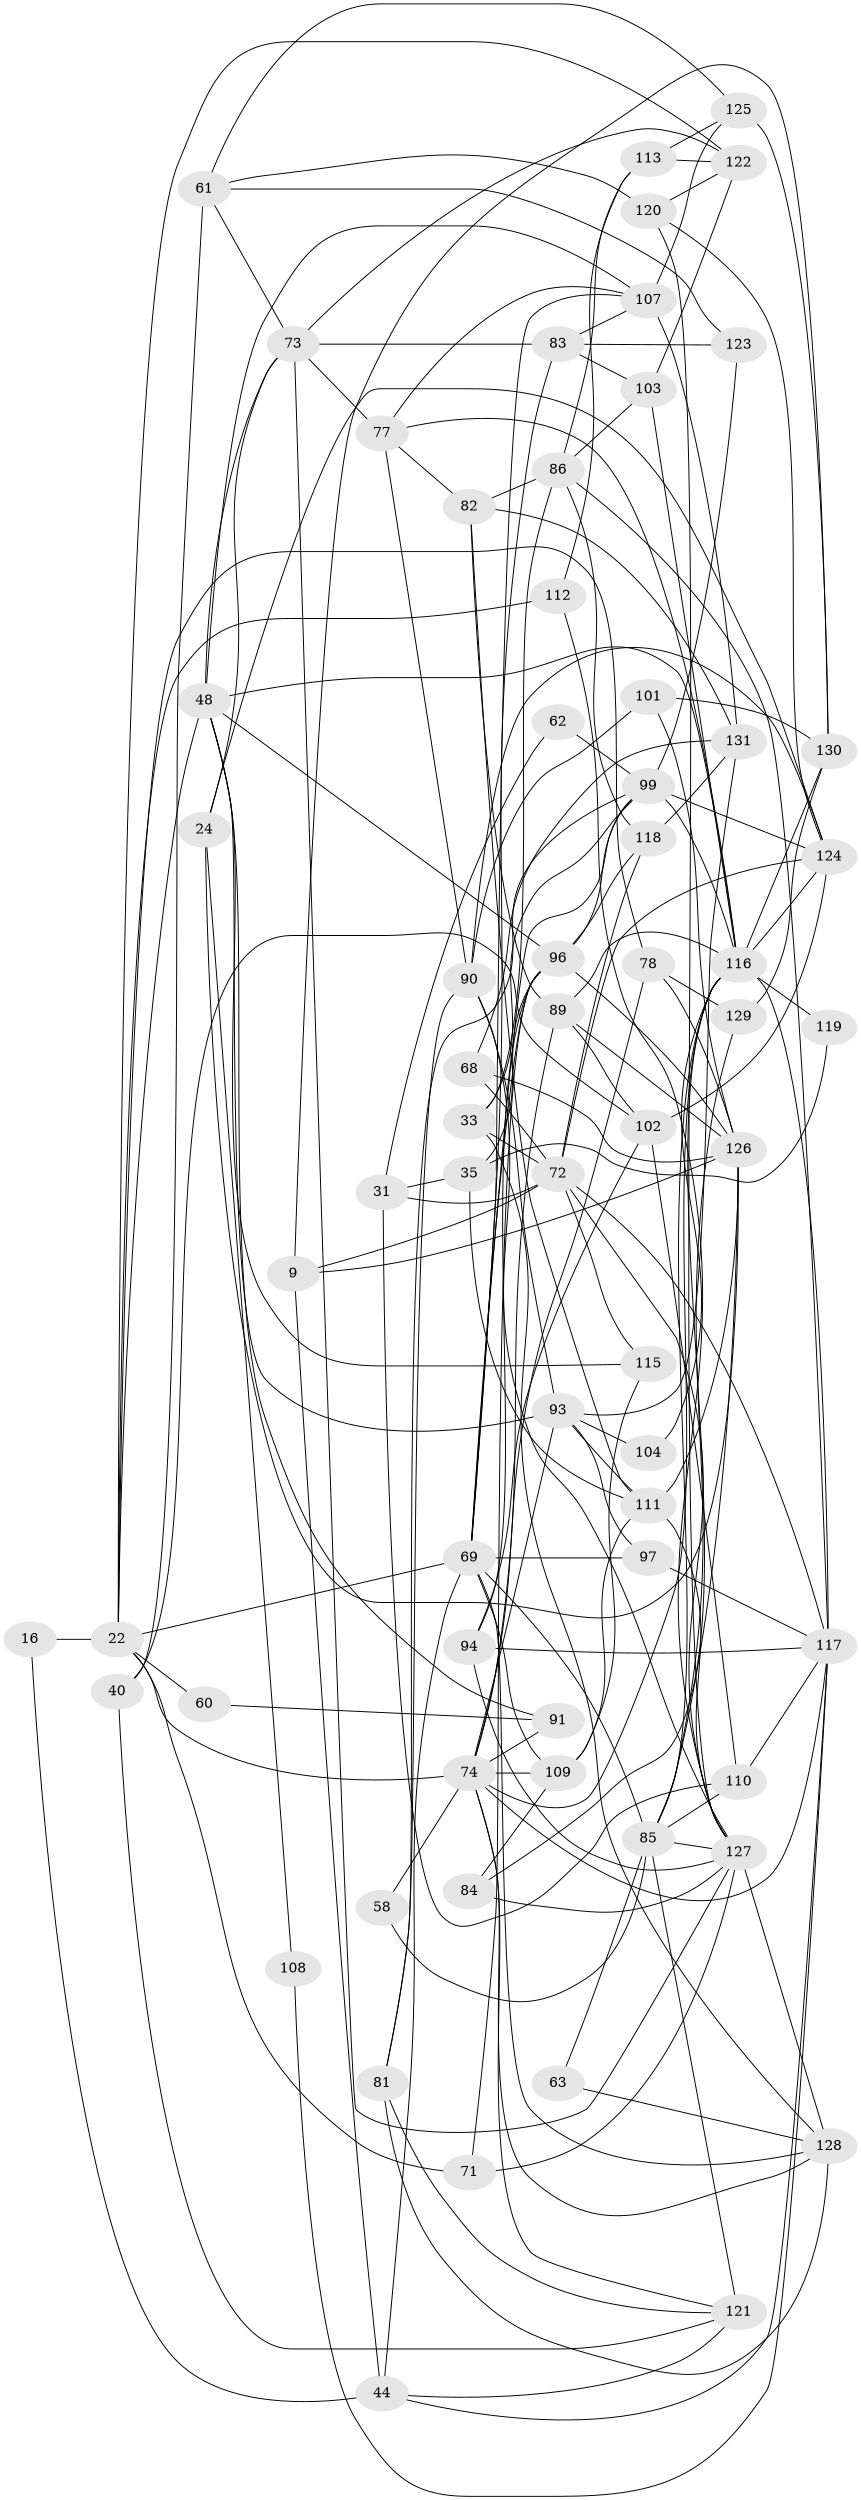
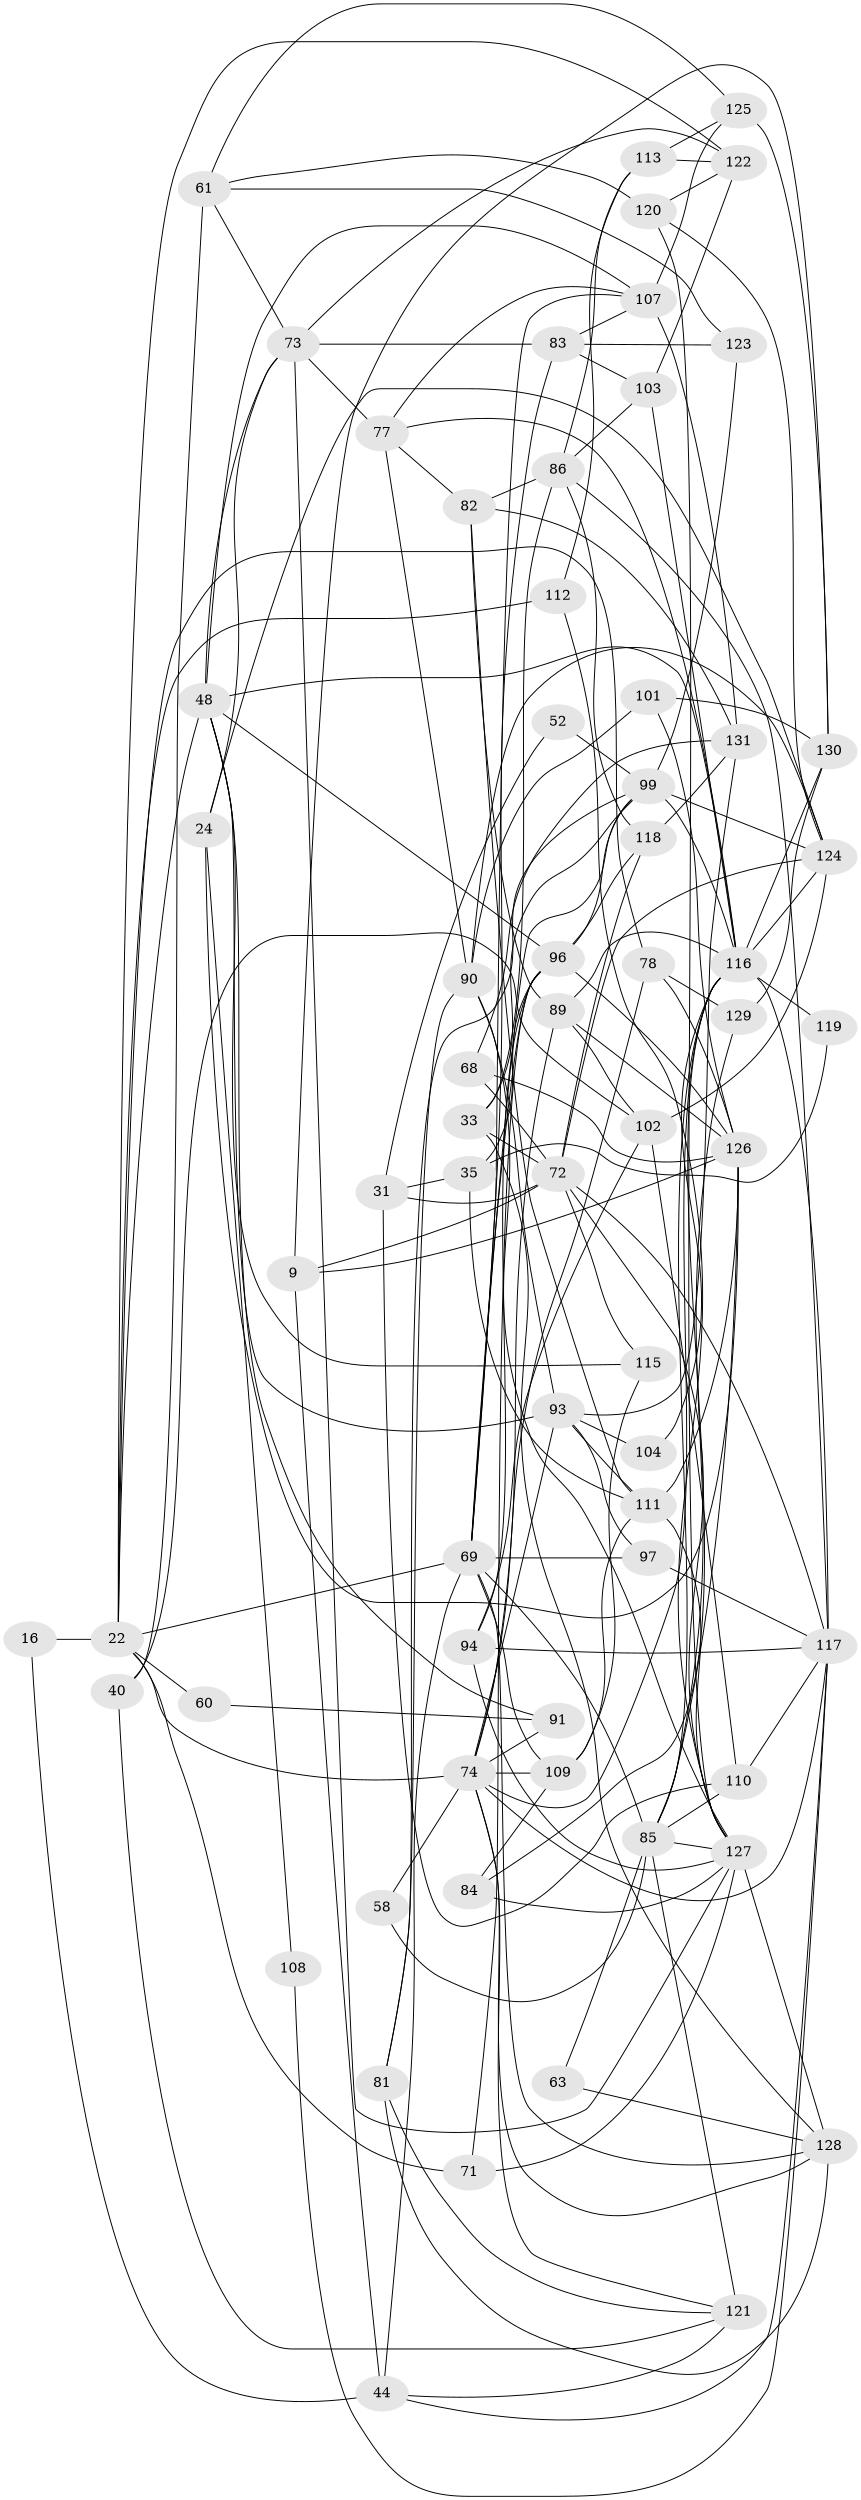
node "62": label "62" -> "52"
